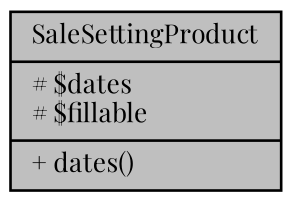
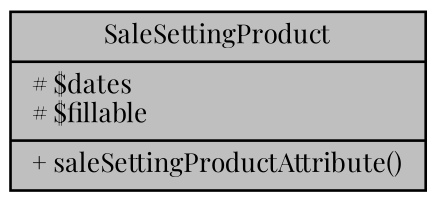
node "SaleSettingProduct": text "+ dates()" -> "+ saleSettingProductAttribute()"
